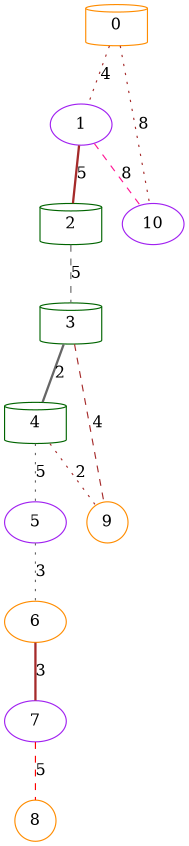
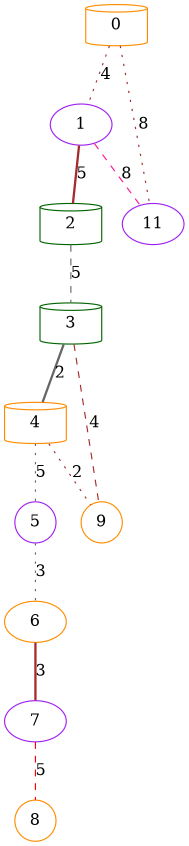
node "10": label "10" -> "11"
node "4": color darkgreen -> darkorange
node "5": shape ellipse -> circle
